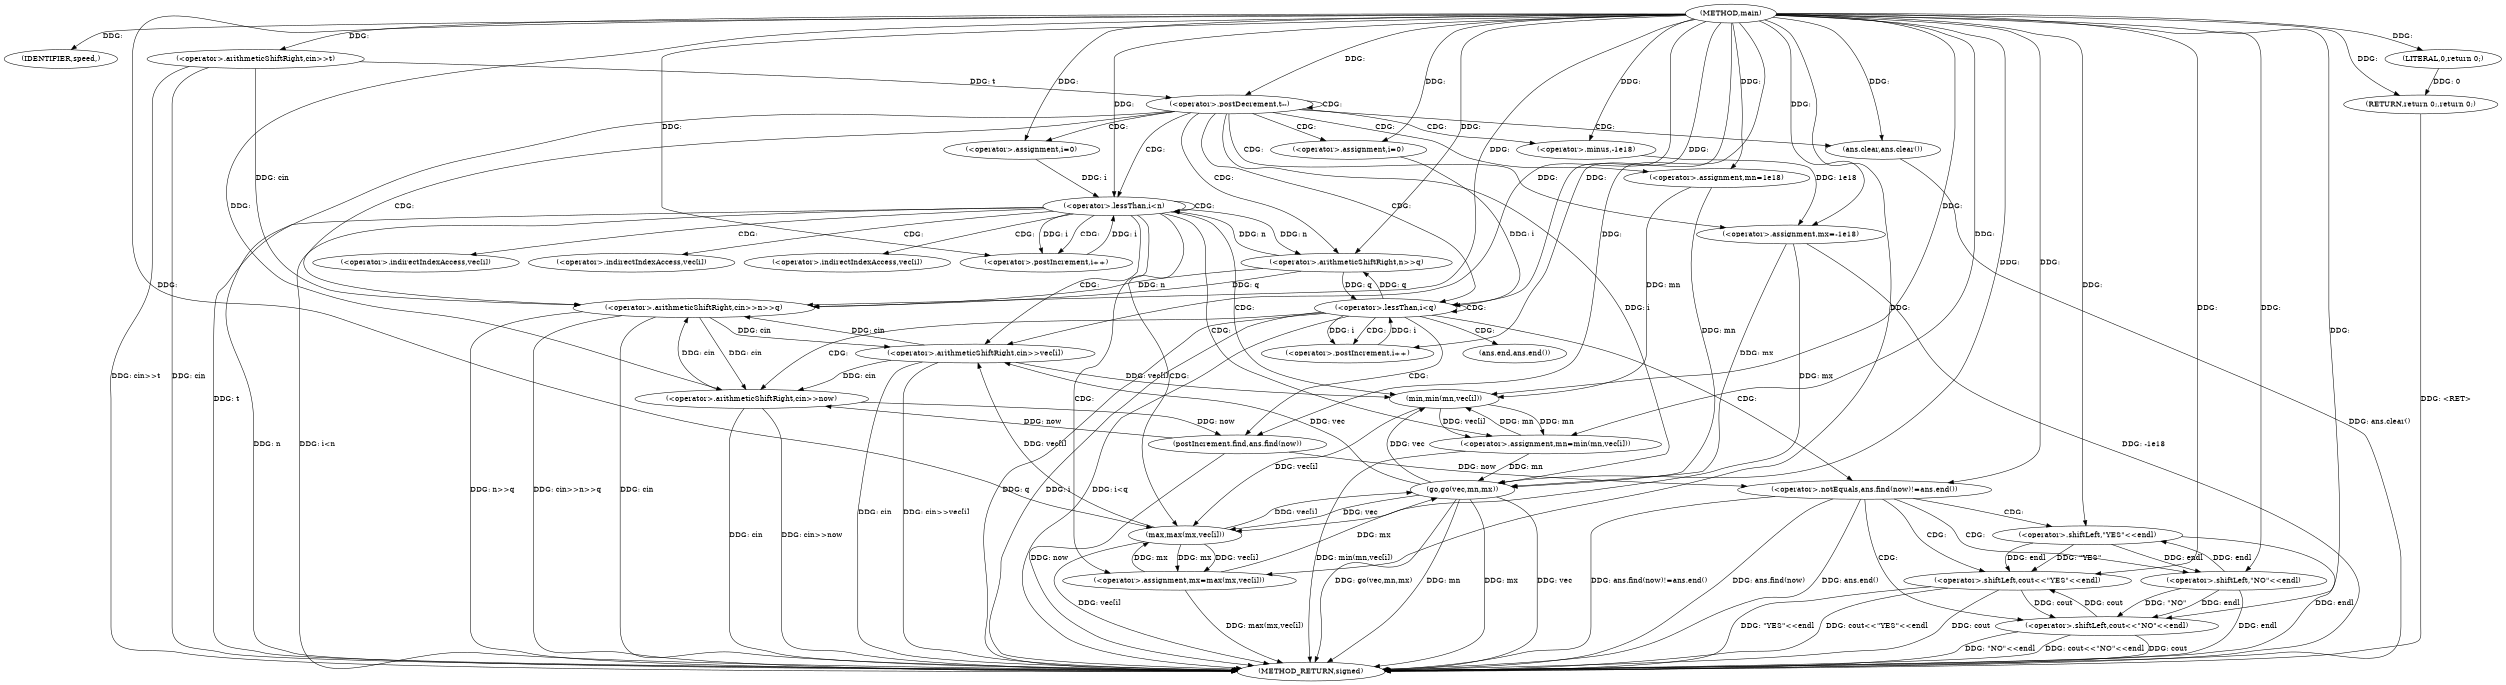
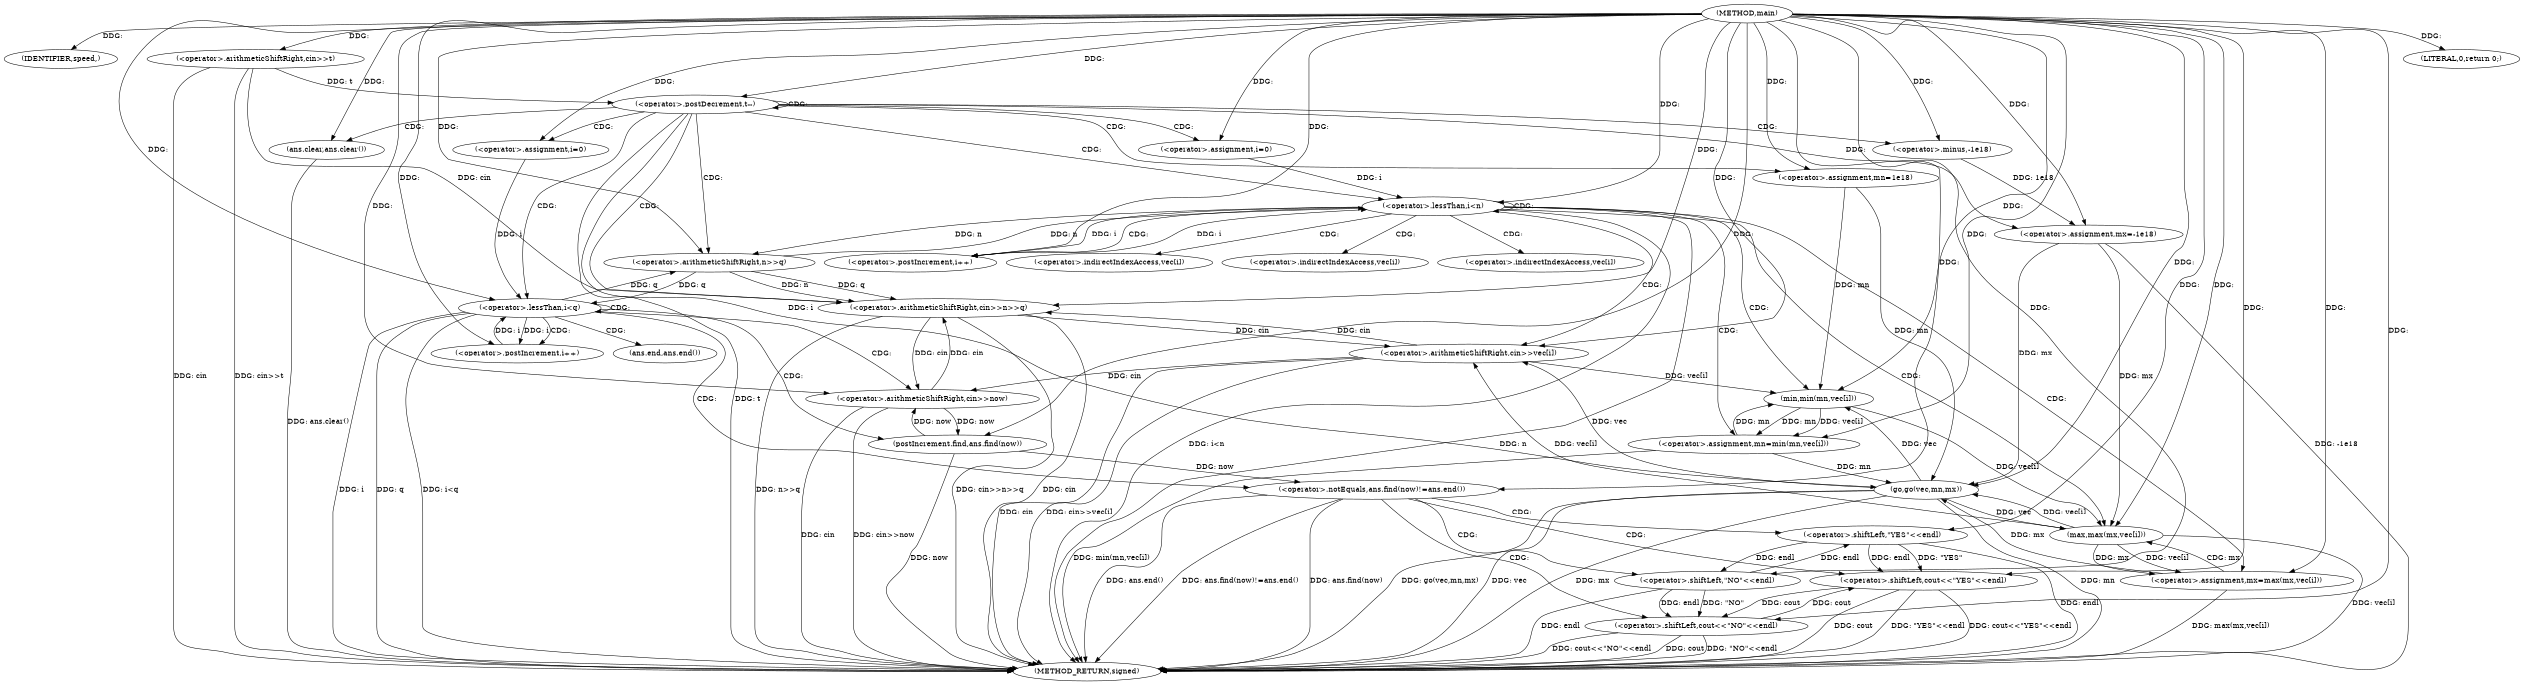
node "(RETURN,return 0;,return 0;)": removed
edge "(<operator>.postDecrement,t--)" -> "(<operator>.assignment,mx=-1e18)": label "CDG: " -> "DDG: "
edge "(<operator>.assignment,mx=max(mx,vec[i]))" -> "(max,max(mx,vec[i]))": label "DDG: mx" -> "CDG: mx"
